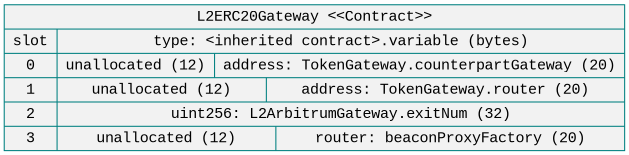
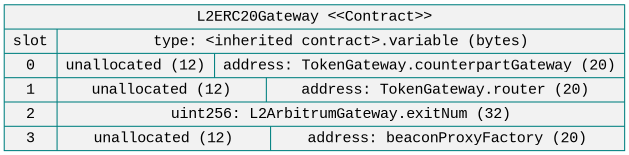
node "L2ERC20Gateway <<Contract>>": text "router: beaconProxyFactory (20)" -> "address: beaconProxyFactory (20)"
